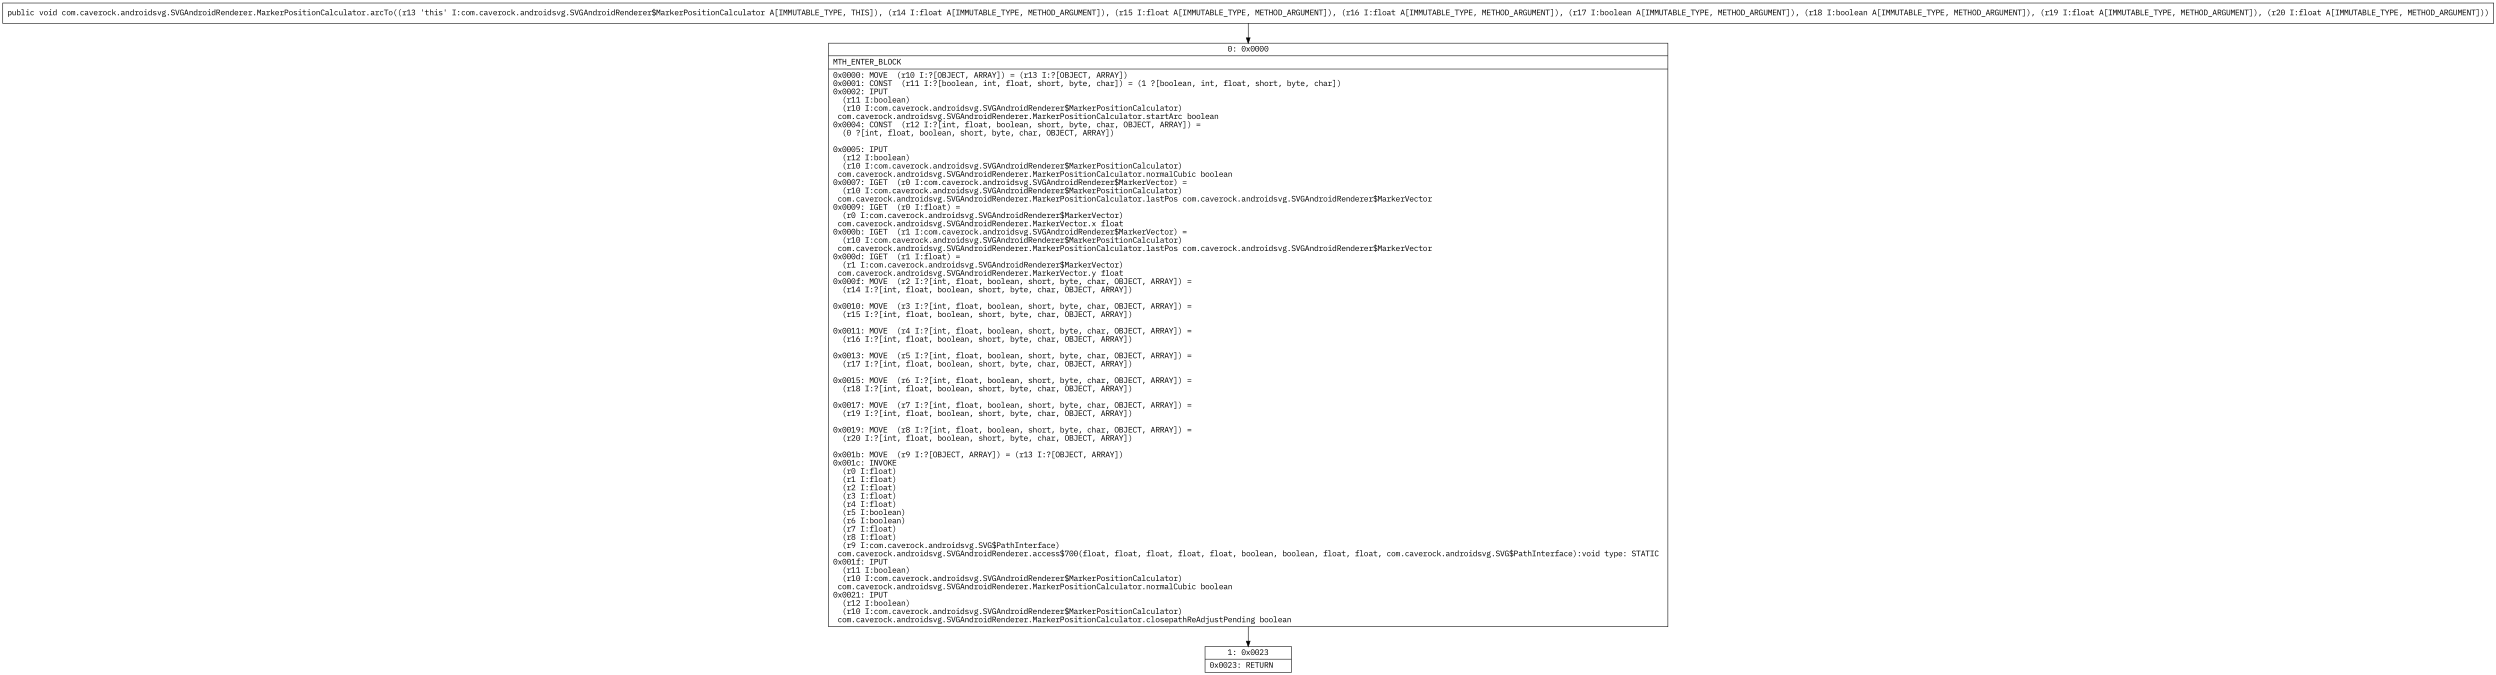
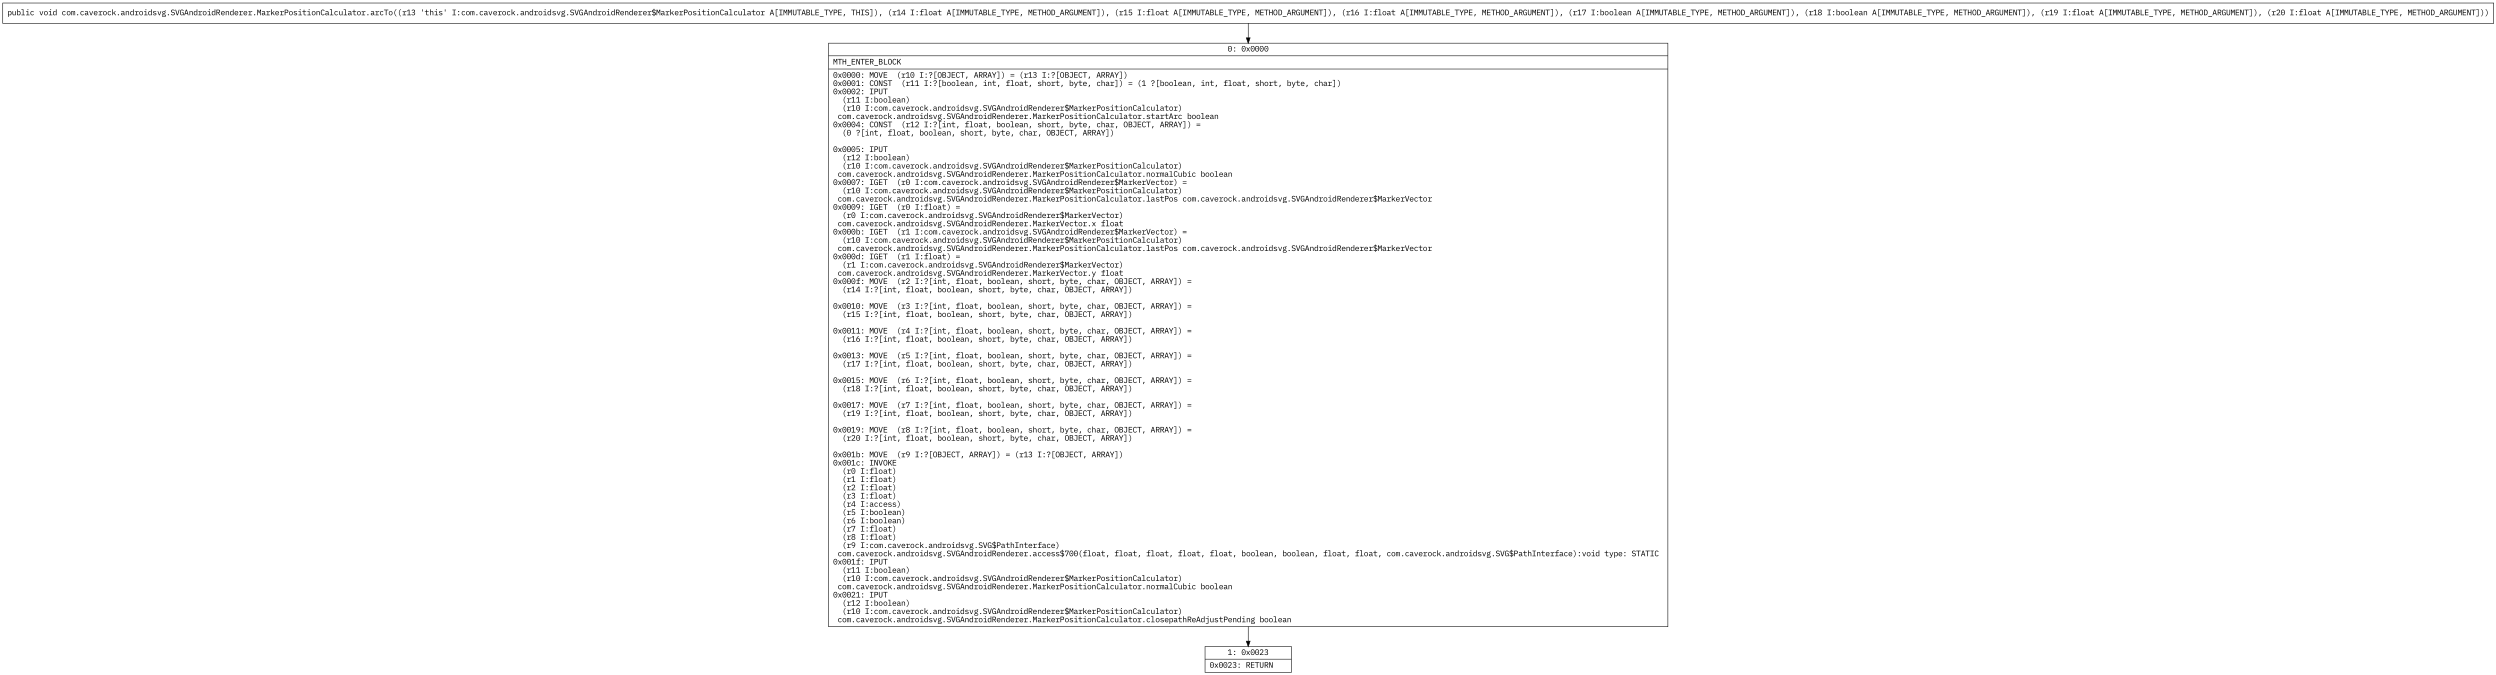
node "0: 0x0000": text "(r4 I:float)" -> "(r4 I:access)"
